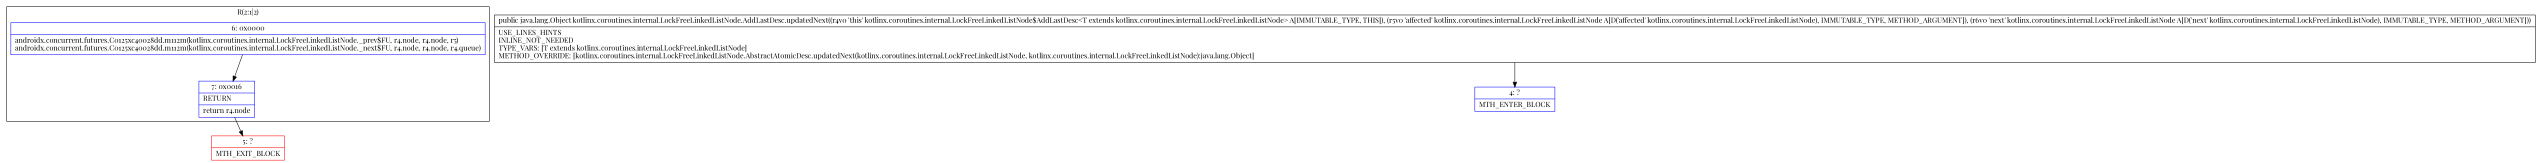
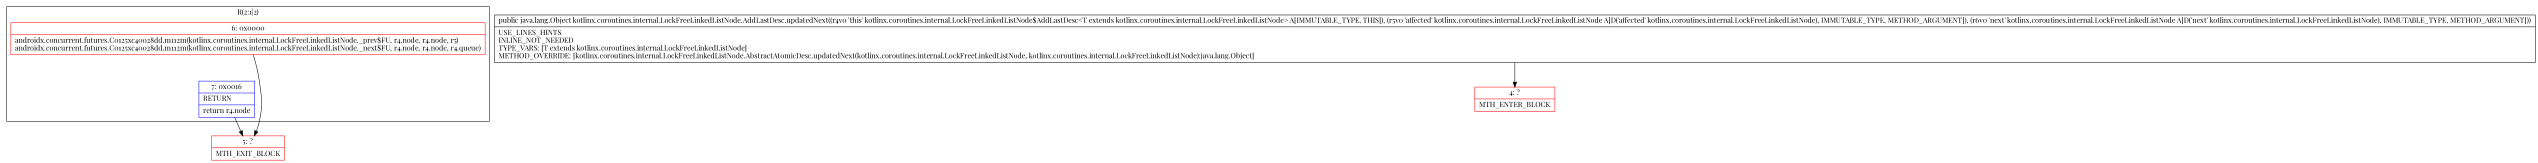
node "6: 0x0000": color blue -> red
edge "6: 0x0000" -> "7: 0x0016": now "6: 0x0000" -> "5: ?"
node "4: ?": color blue -> red
